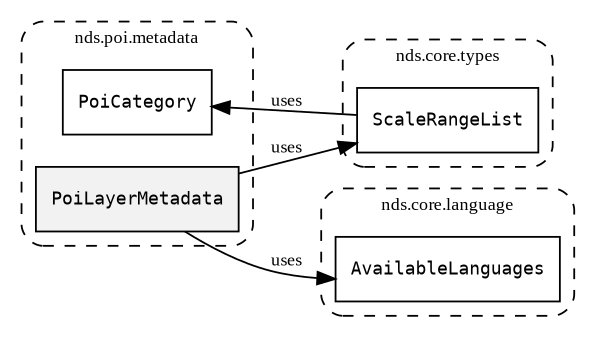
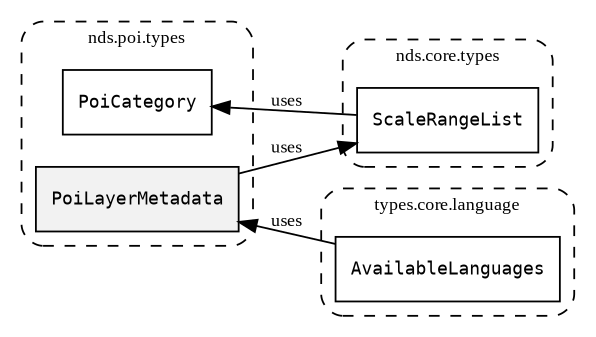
cluster "nds.poi.metadata": label "nds.poi.metadata" -> "nds.poi.types"
cluster "nds.core.language": label "nds.core.language" -> "types.core.language"
edge "PoiLayerMetadata" -> "AvailableLanguages": reversed
